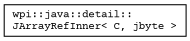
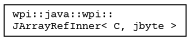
node "wpi::java::detail:: JArrayRefInner< C, jbyte >": label "wpi::java::detail:: JArrayRefInner< C, jbyte >" -> "wpi::java::wpi:: JArrayRefInner< C, jbyte >"
